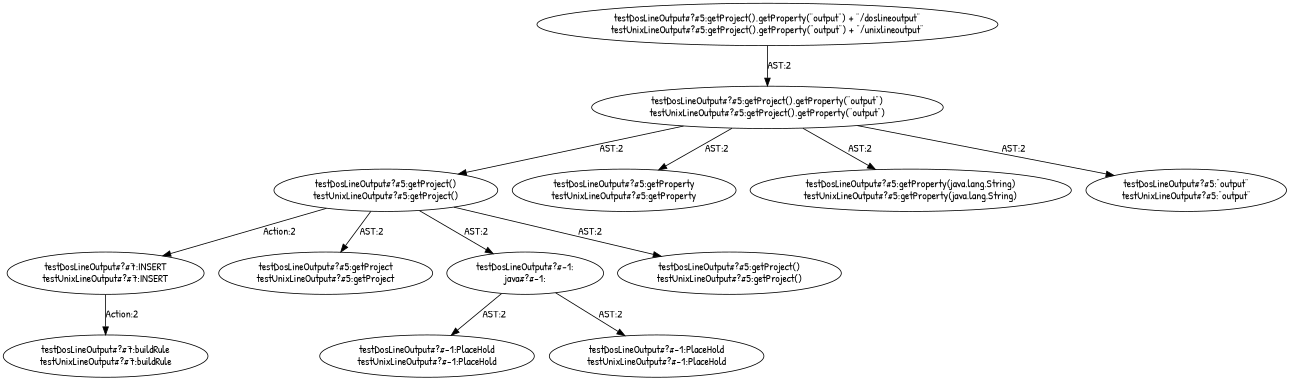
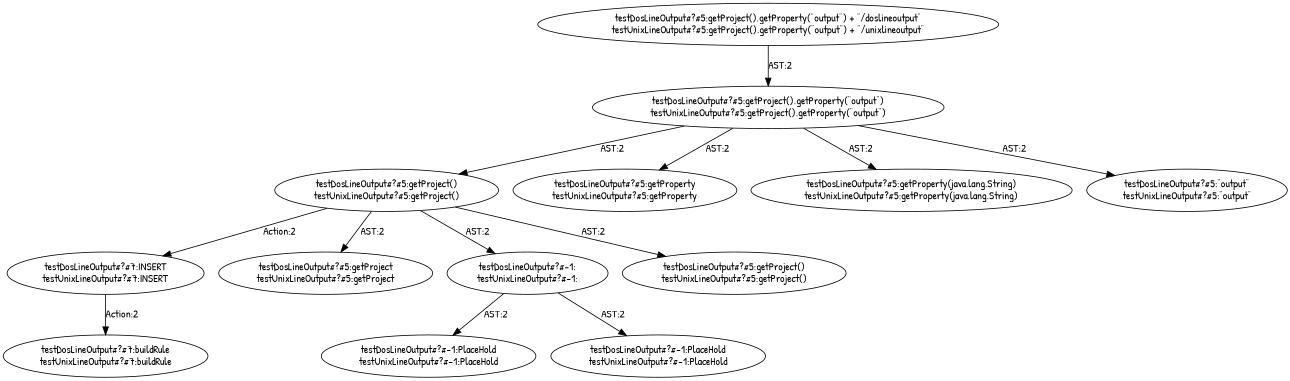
node "testDosLineOutput#?#-1: java#?#-1:": label "testDosLineOutput#?#-1: java#?#-1:" -> "testDosLineOutput#?#-1: testUnixLineOutput#?#-1:"
